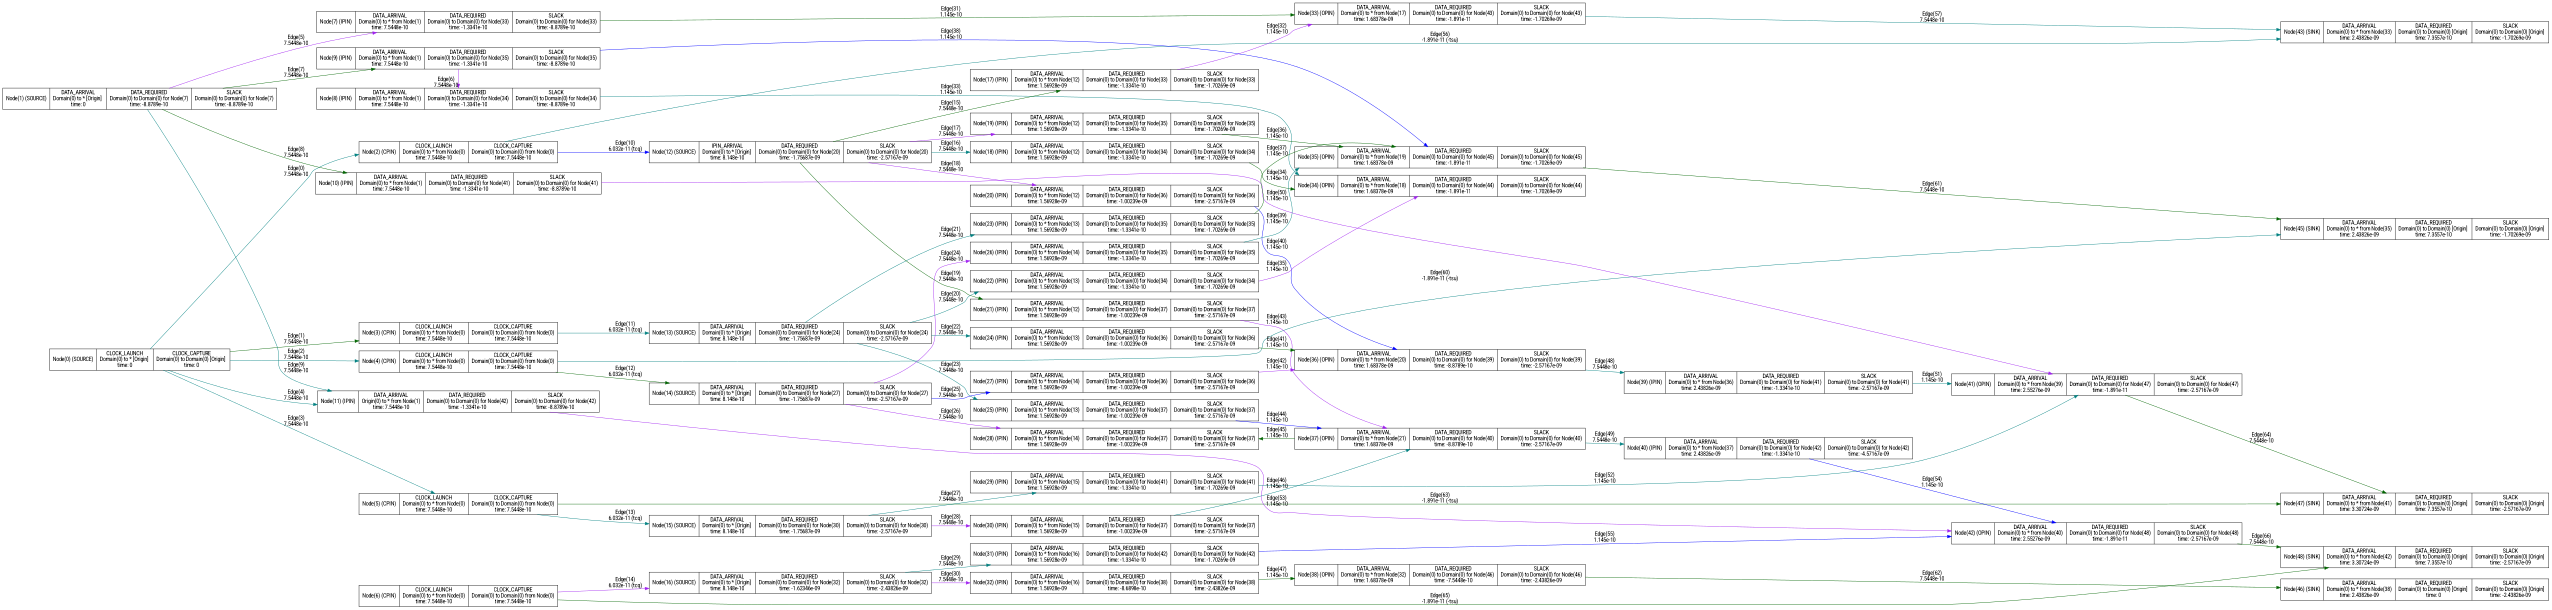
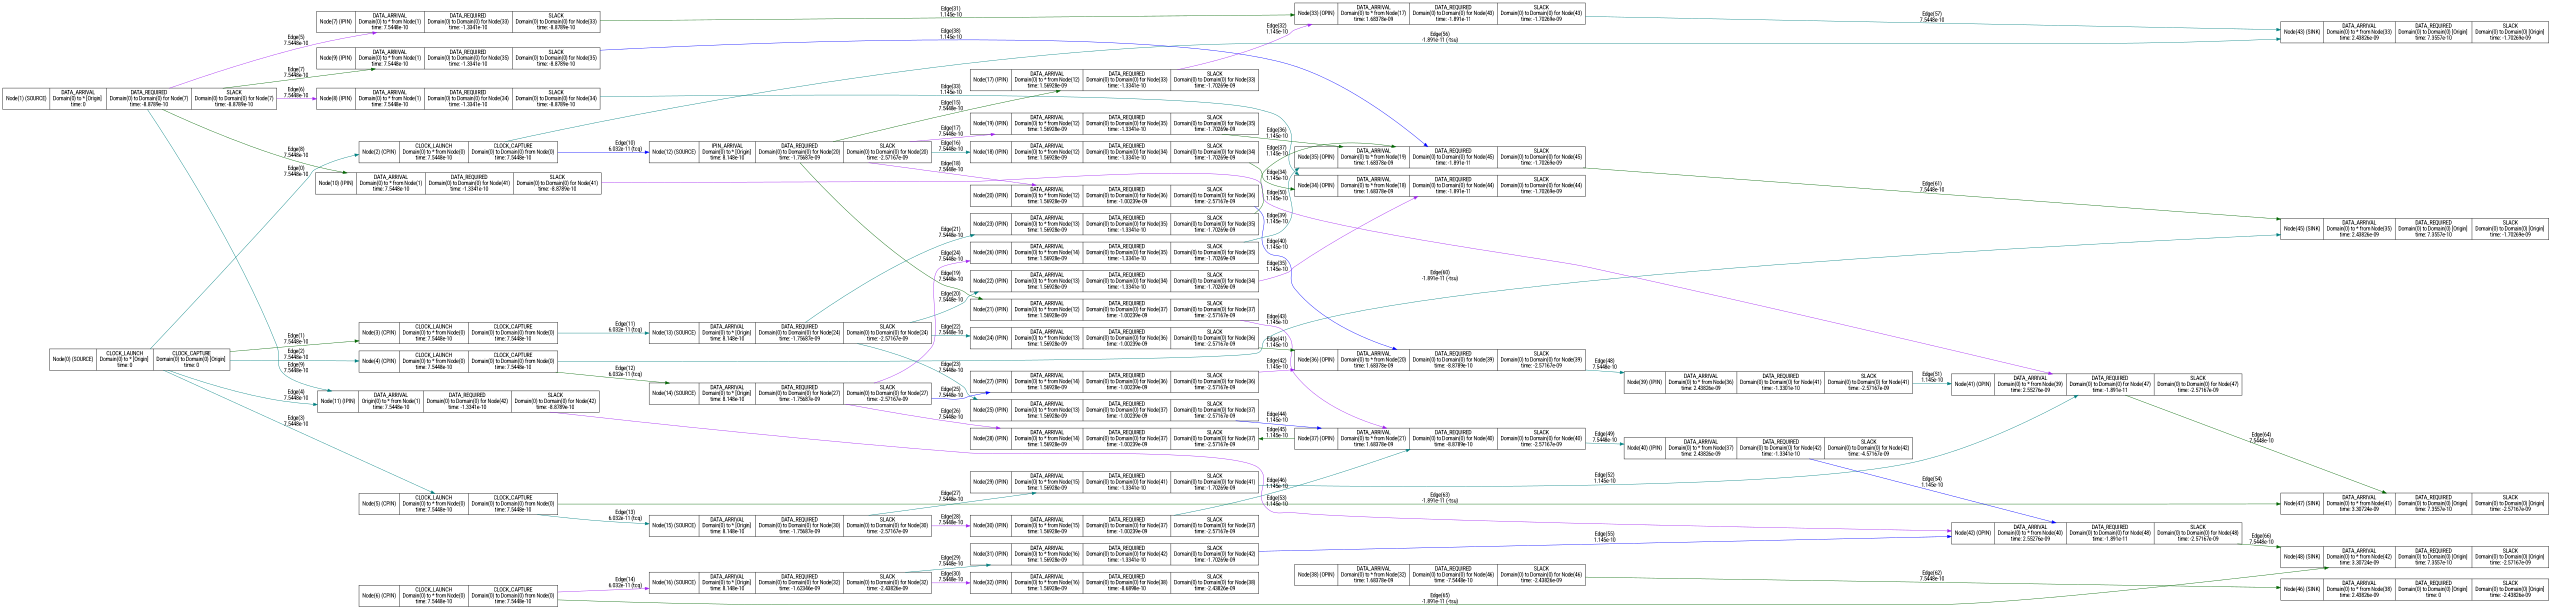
edge "Node(9) (IPIN)" -> "Node(8) (IPIN)": now "Node(1) (SOURCE)" -> "Node(8) (IPIN)"
node "Node(39) (IPIN)": text "time: -1.3341e-10" -> "time: -1.3301e-10"
edge "Node(32) (IPIN)" -> "Node(38) (OPIN)": removed, label "Edge(47) 1.145e-10"
